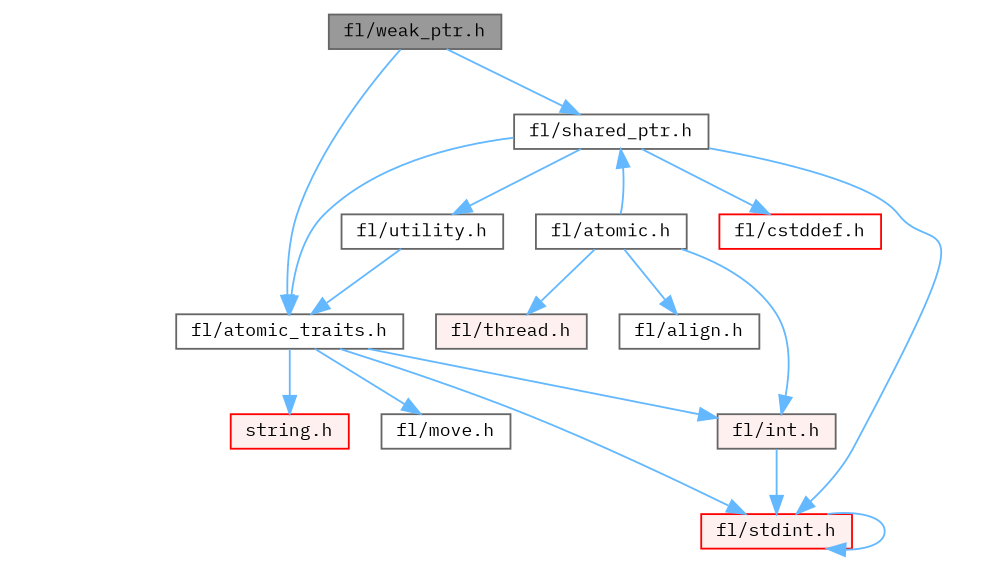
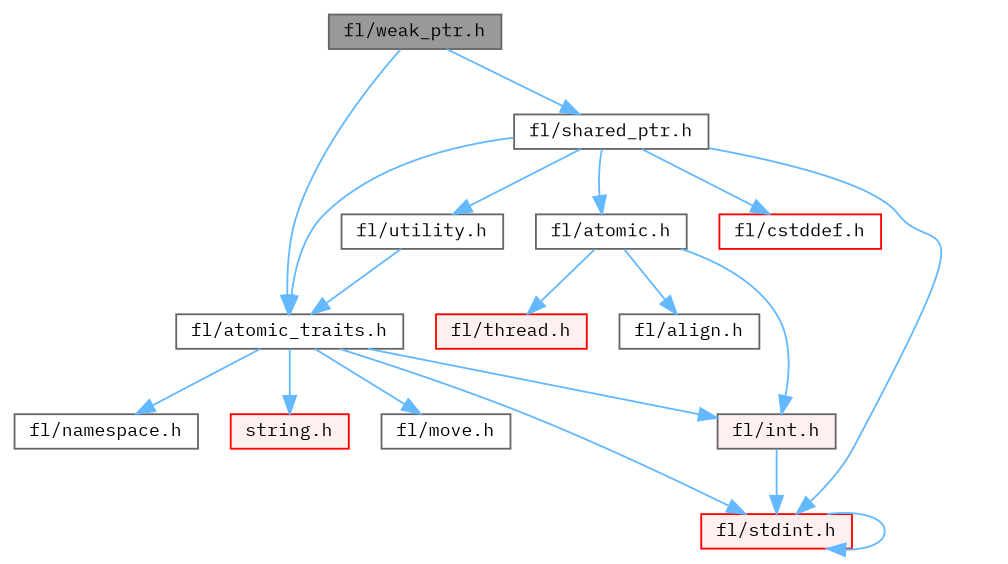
edge "fl/atomic.h" -> "fl/shared_ptr.h": reversed
node "fl/thread.h": color grey40 -> red
node "fl/namespace.h": added
